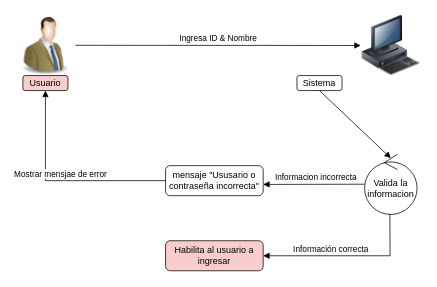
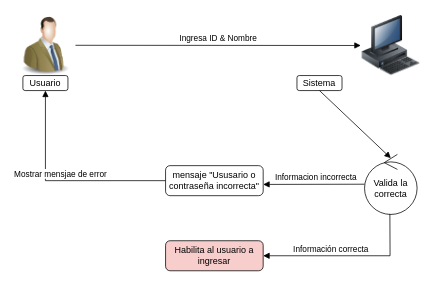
node "Usuario": fillcolor #f8cecc -> #ffffff
node "Valida la informacion": label "Valida la informacion" -> "Valida la correcta"
